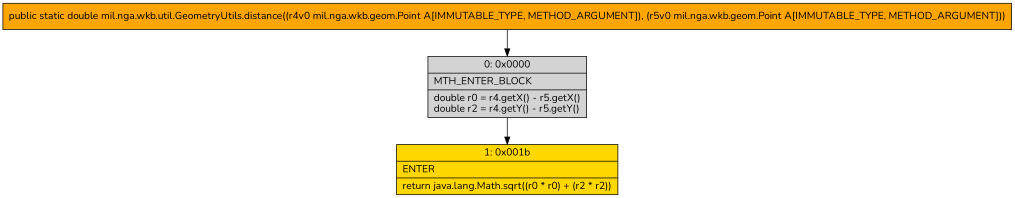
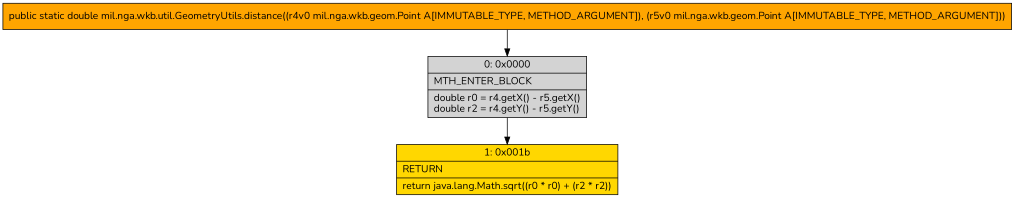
node "1: 0x001b": text "ENTER" -> "RETURN"
